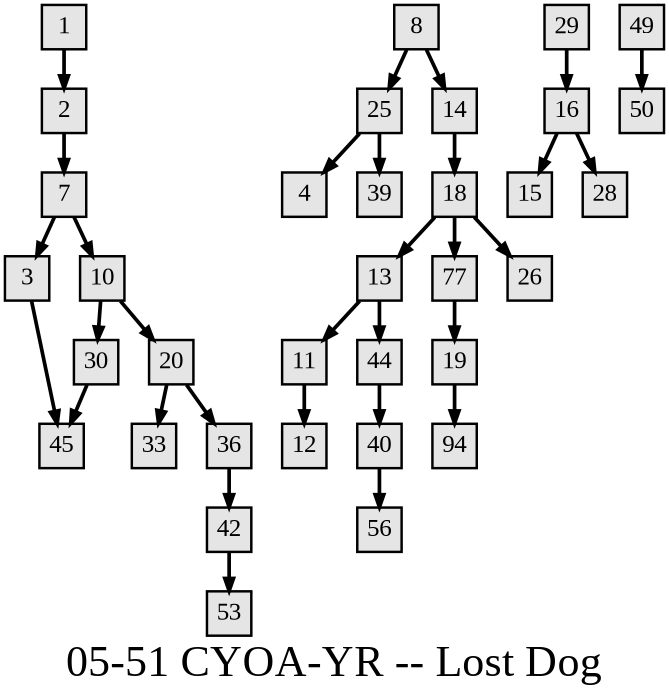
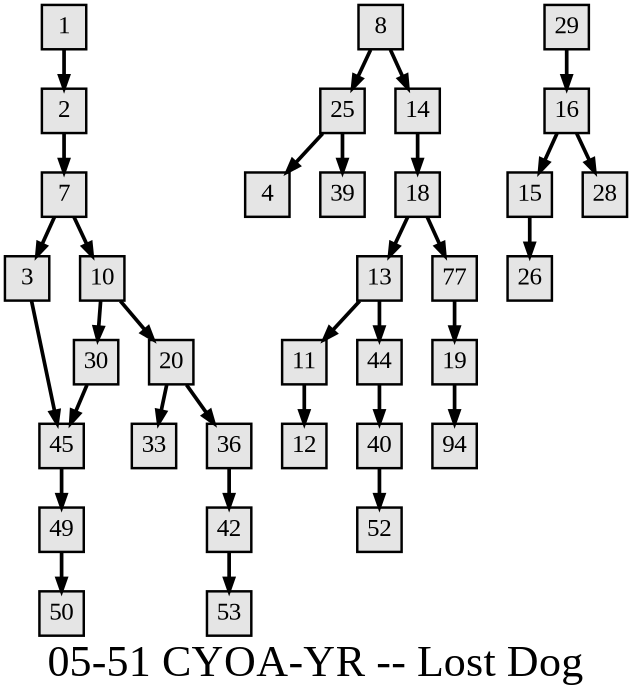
edge "18" -> "26": now "15" -> "26"
edge "45" -> "49": added
node "56": label "56" -> "52"
